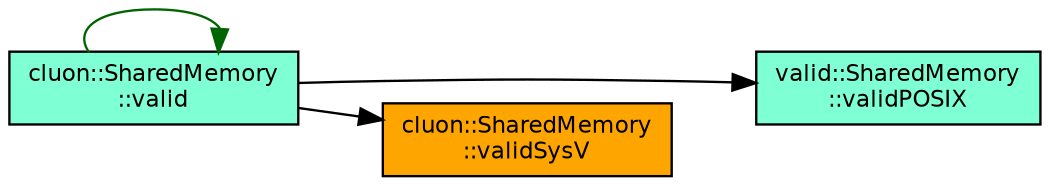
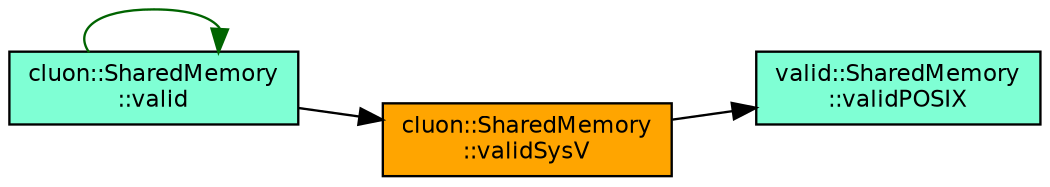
edge "cluon::SharedMemory ::valid" -> "valid::SharedMemory ::validPOSIX": now "cluon::SharedMemory ::validSysV" -> "valid::SharedMemory ::validPOSIX"
